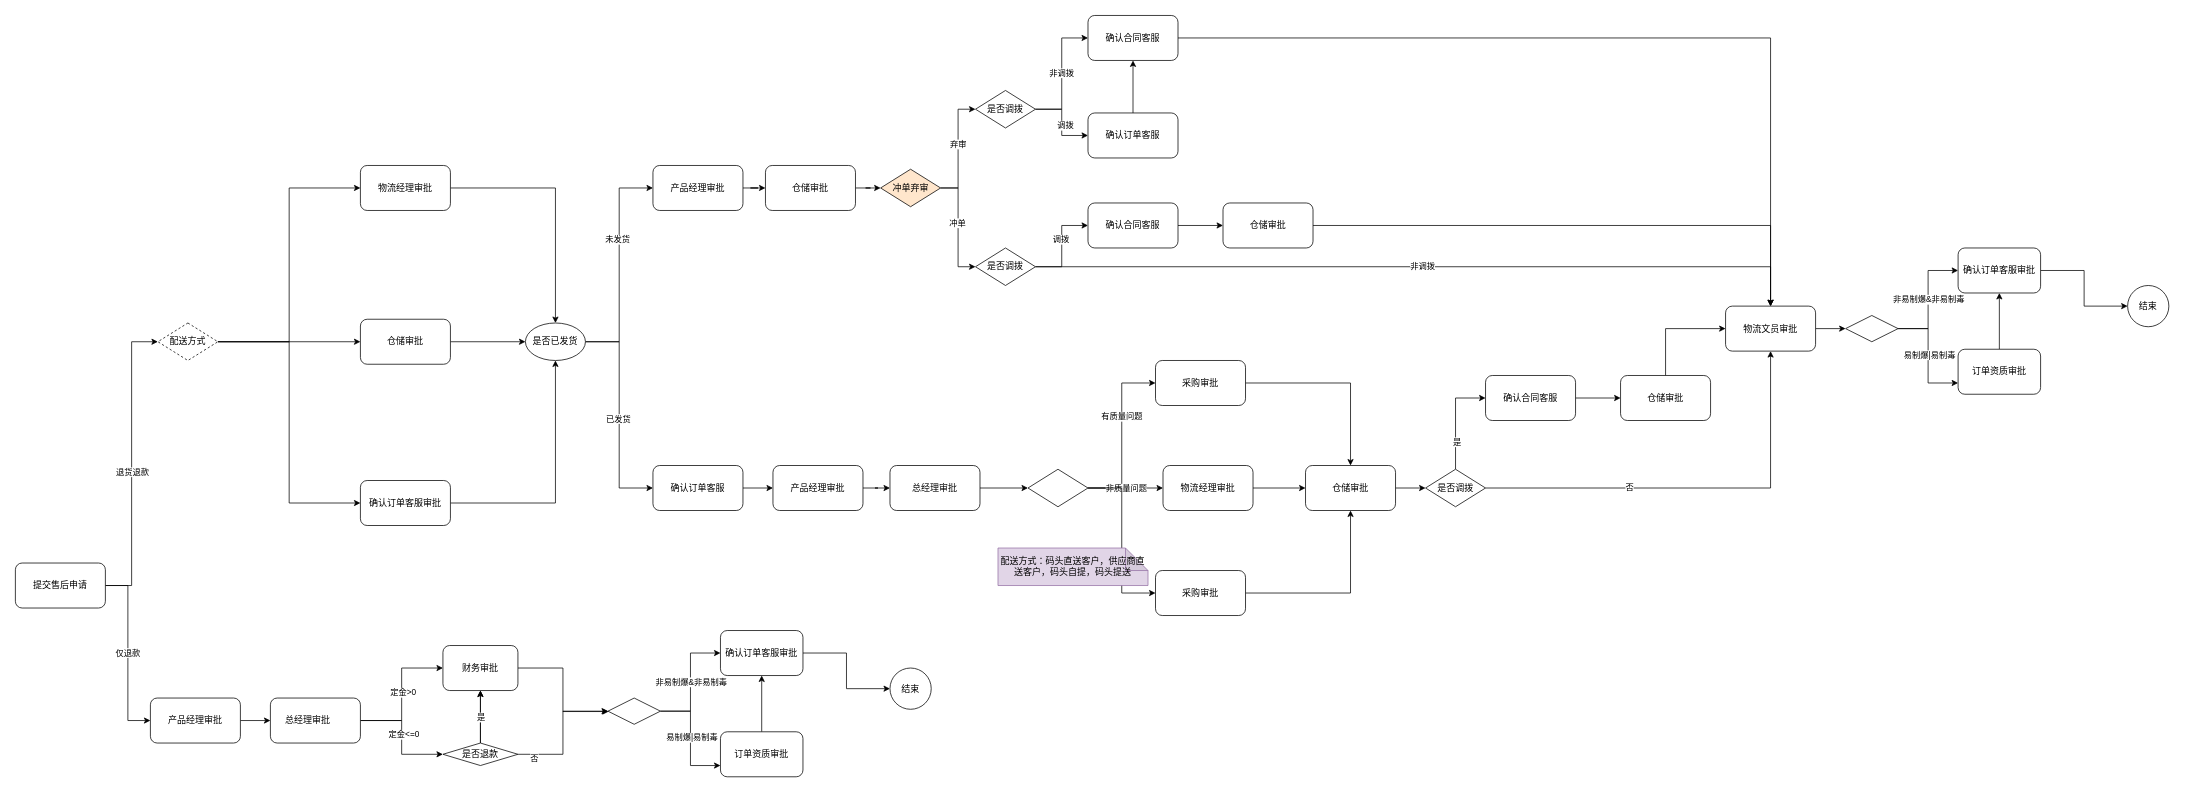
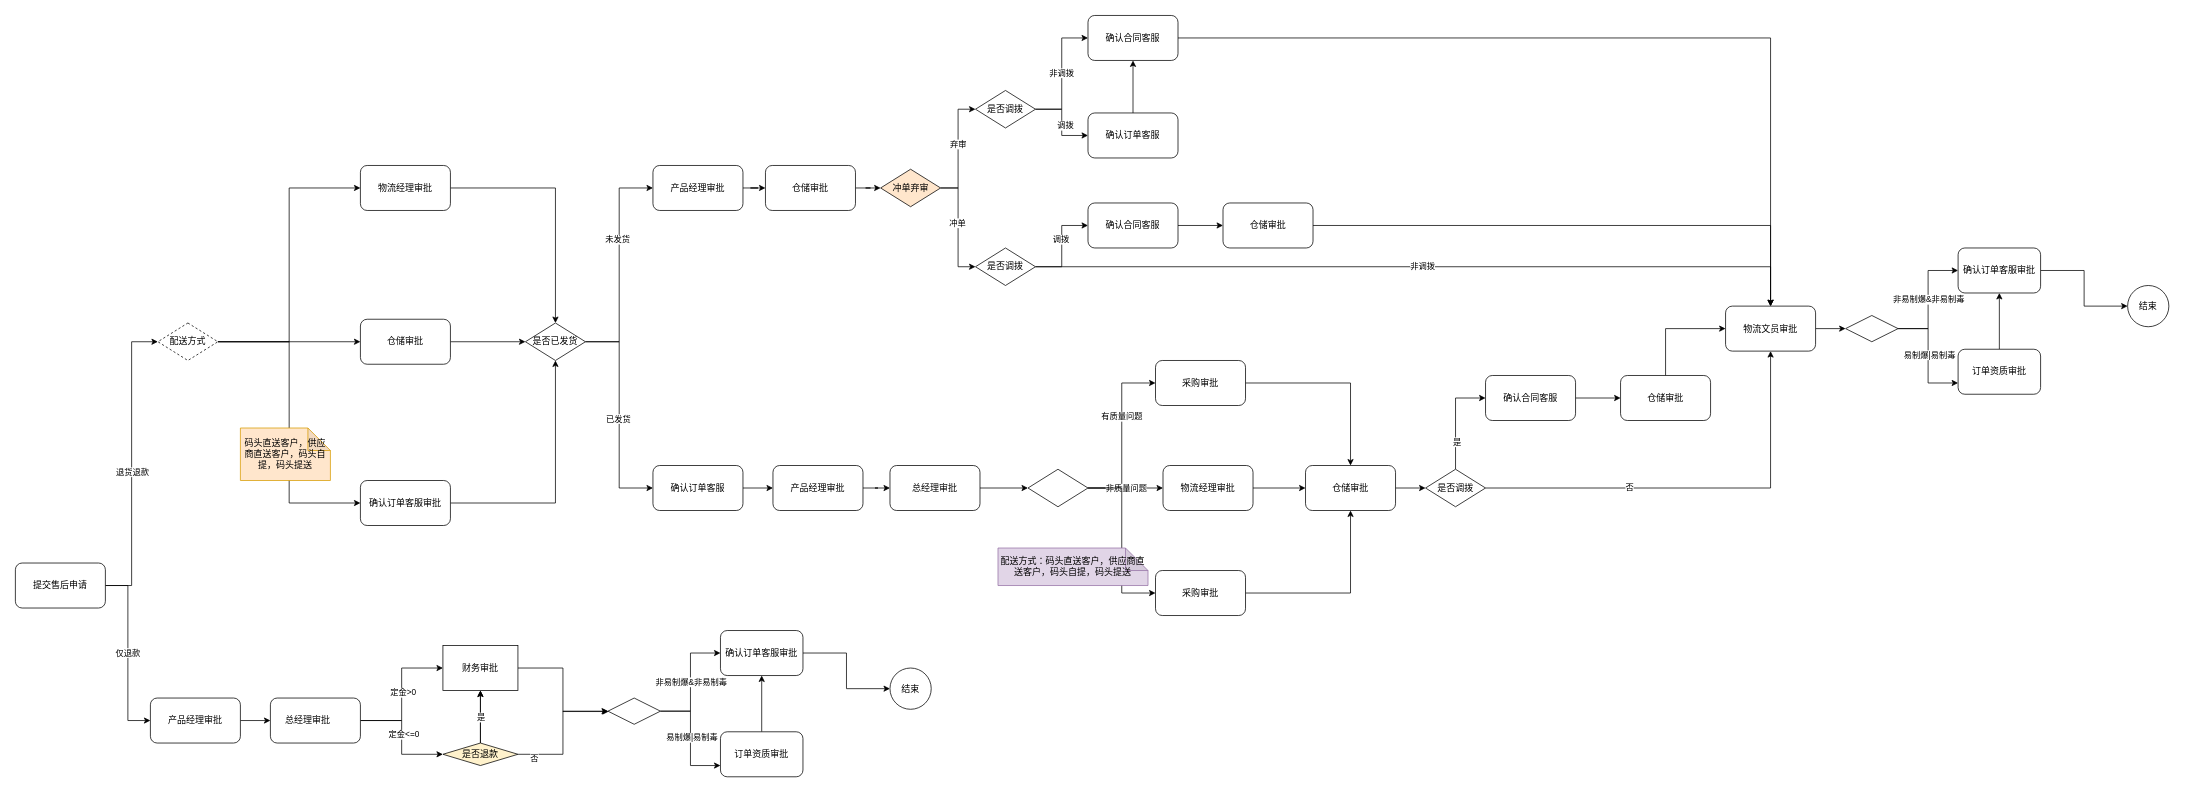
node "是否已发货": shape ellipse -> diamond
node "码头直送客户，供应商直送客户，码头自提，码头提送": added
node "财务审批": shape rounded rectangle -> rectangle
node "是否退款": fillcolor #ffffff -> #fff2cc
